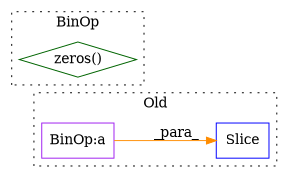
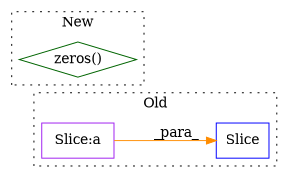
cluster "BinOp": label "BinOp" -> "New"
node "BinOp:a": label "BinOp:a" -> "Slice:a"
